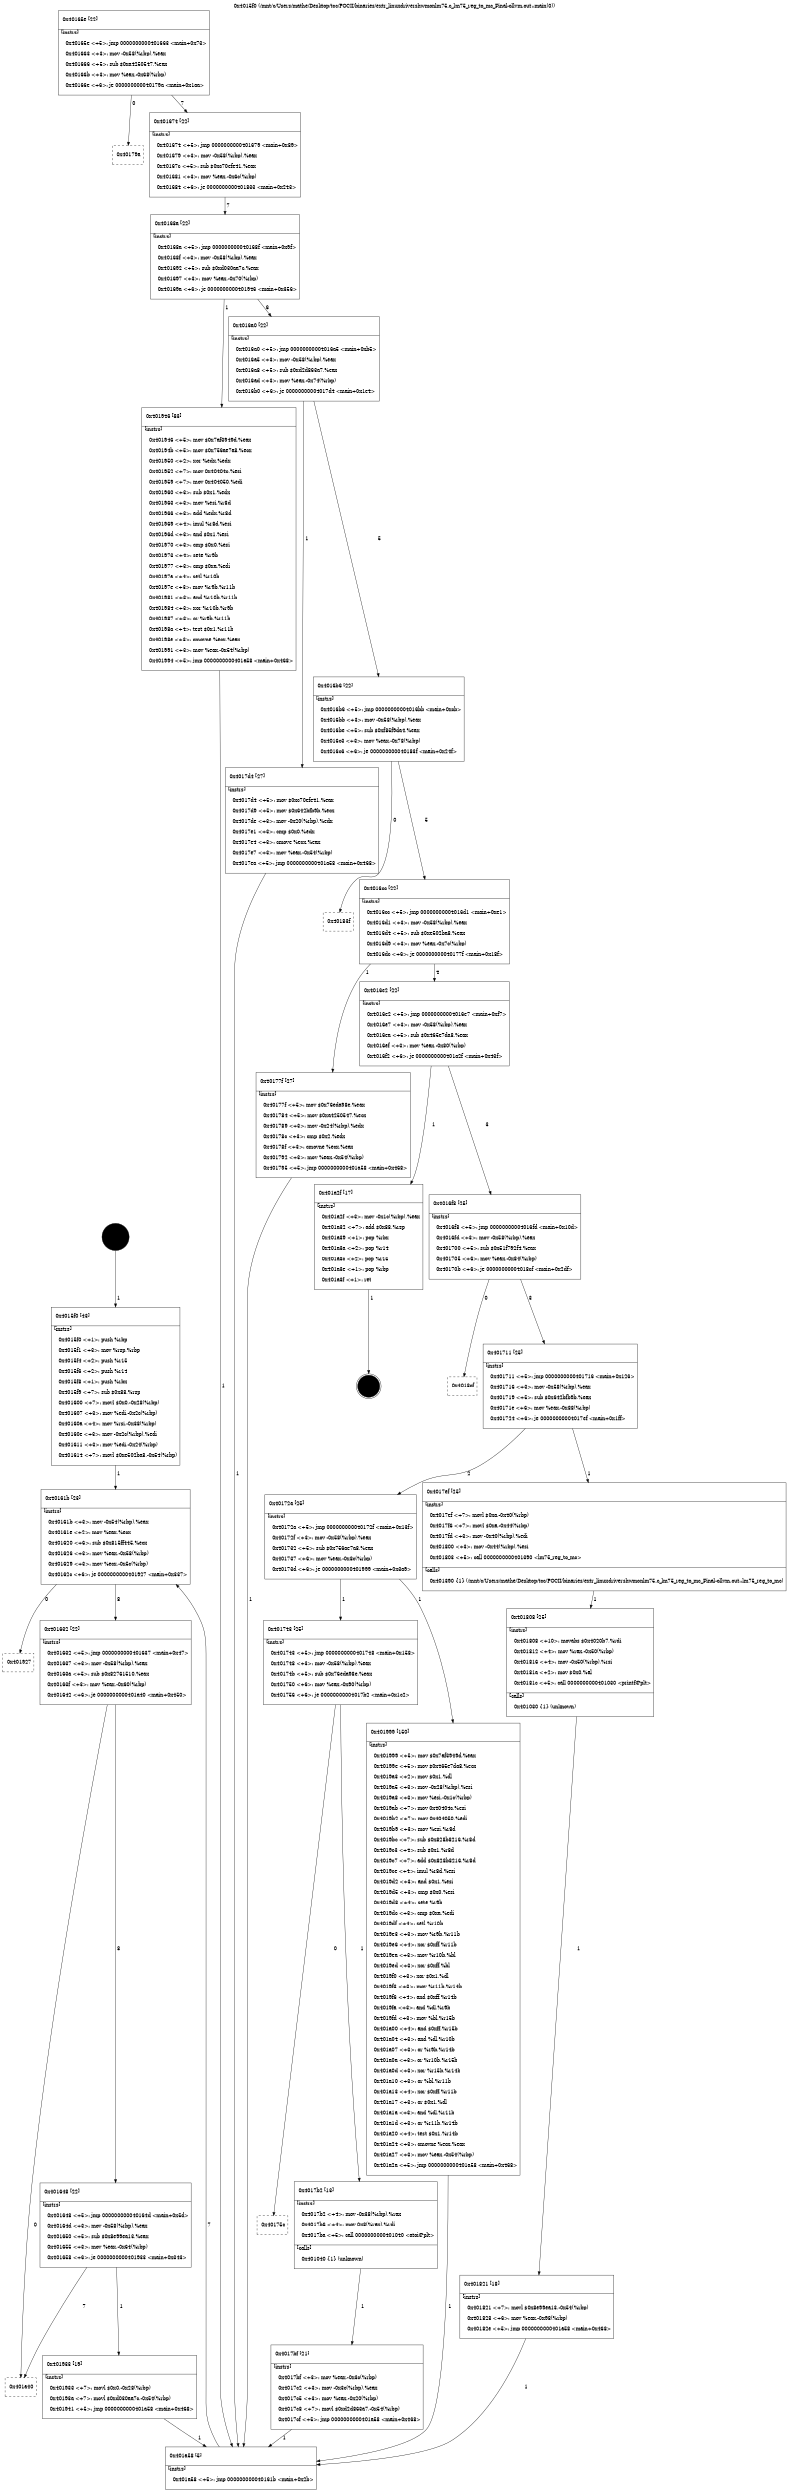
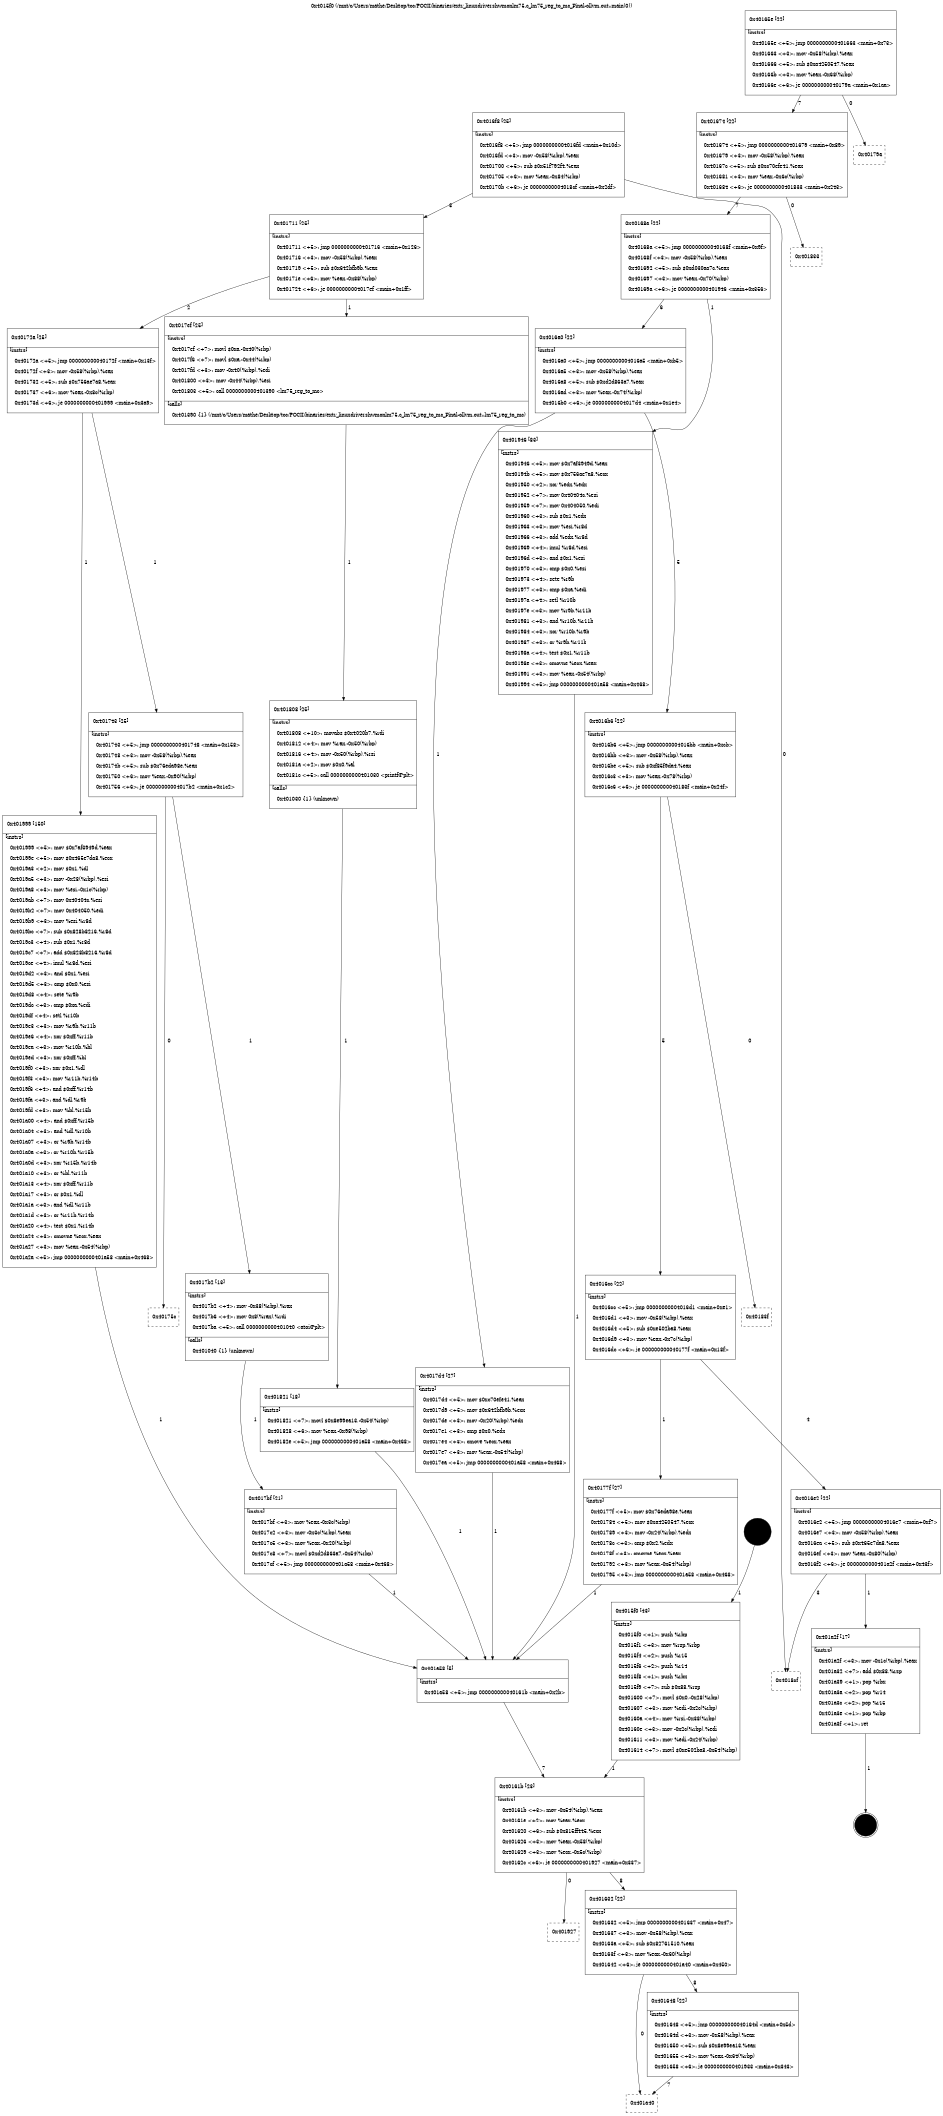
node "0x401833": added
edge "0x4016e2 [22]" -> "0x4016f8 [25]": now "0x4016e2 [22]" -> "0x4018cf"
node "0x401933 [19]": removed
